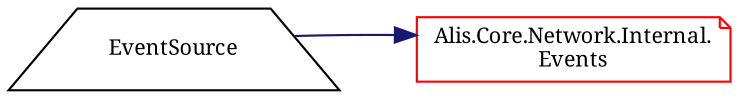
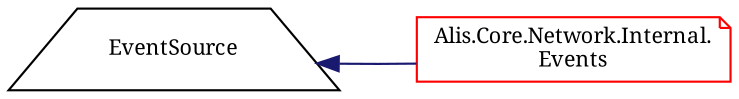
edge "EventSource" -> "Alis.Core.Network.Internal. Events": reversed
